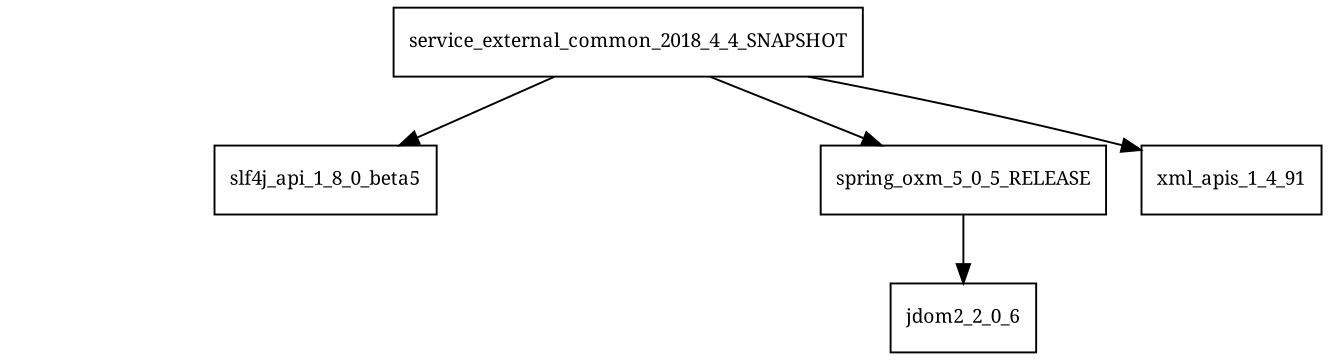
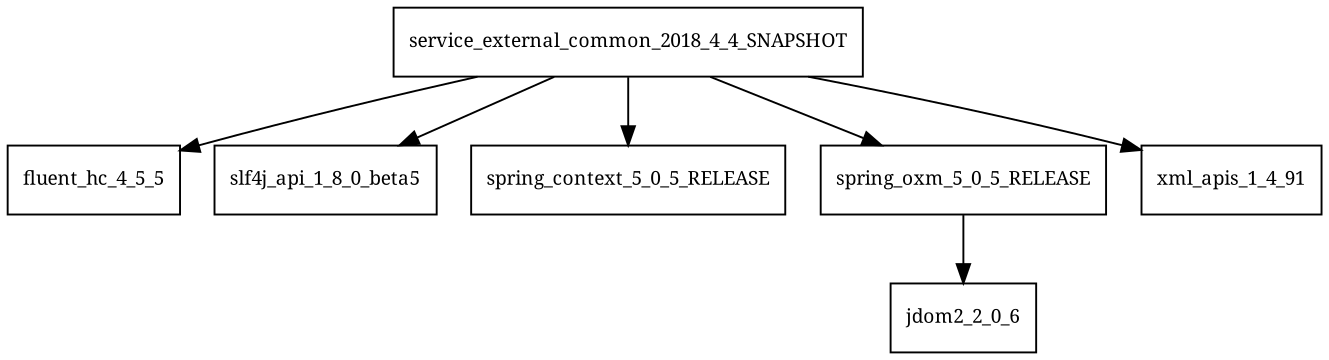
node "fluent_hc_4_5_5": added
node "spring_context_5_0_5_RELEASE": added
